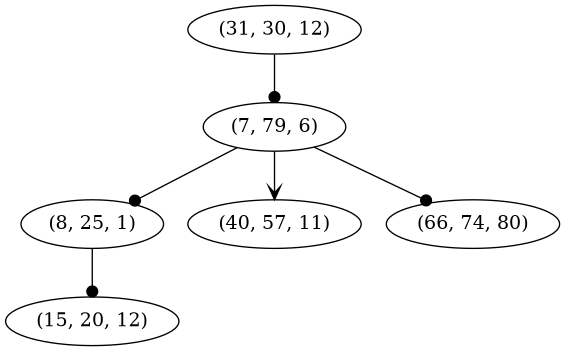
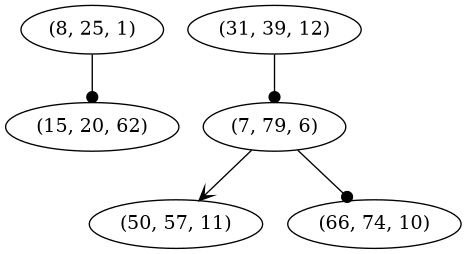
node "(31, 30, 12)": label "(31, 30, 12)" -> "(31, 39, 12)"
edge "(7, 79, 6)" -> "(8, 25, 1)": removed
node "(40, 57, 11)": label "(40, 57, 11)" -> "(50, 57, 11)"
node "(66, 74, 80)": label "(66, 74, 80)" -> "(66, 74, 10)"
node "(15, 20, 12)": label "(15, 20, 12)" -> "(15, 20, 62)"
